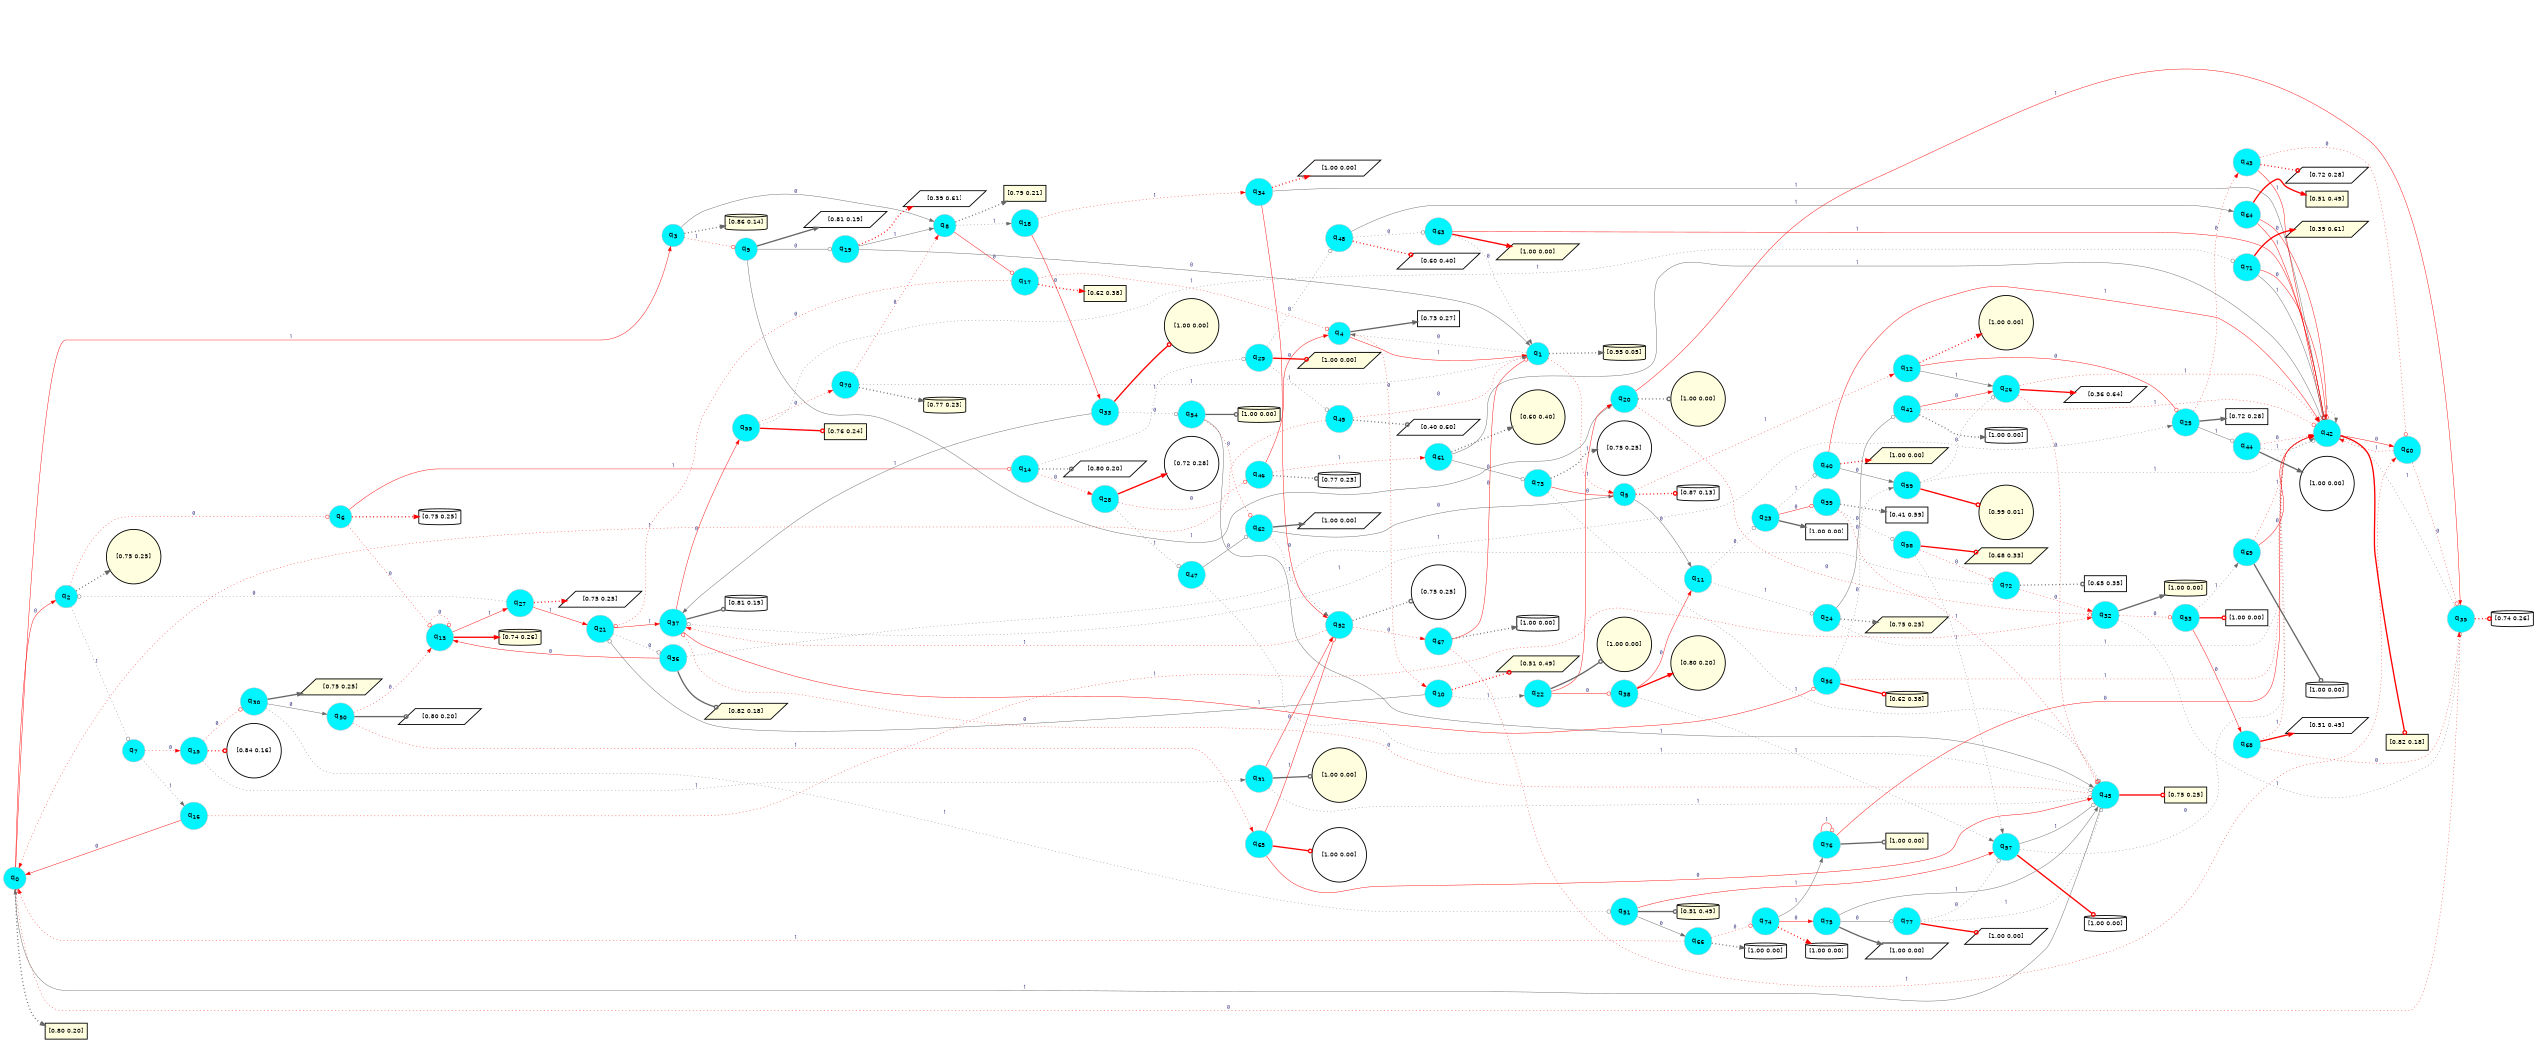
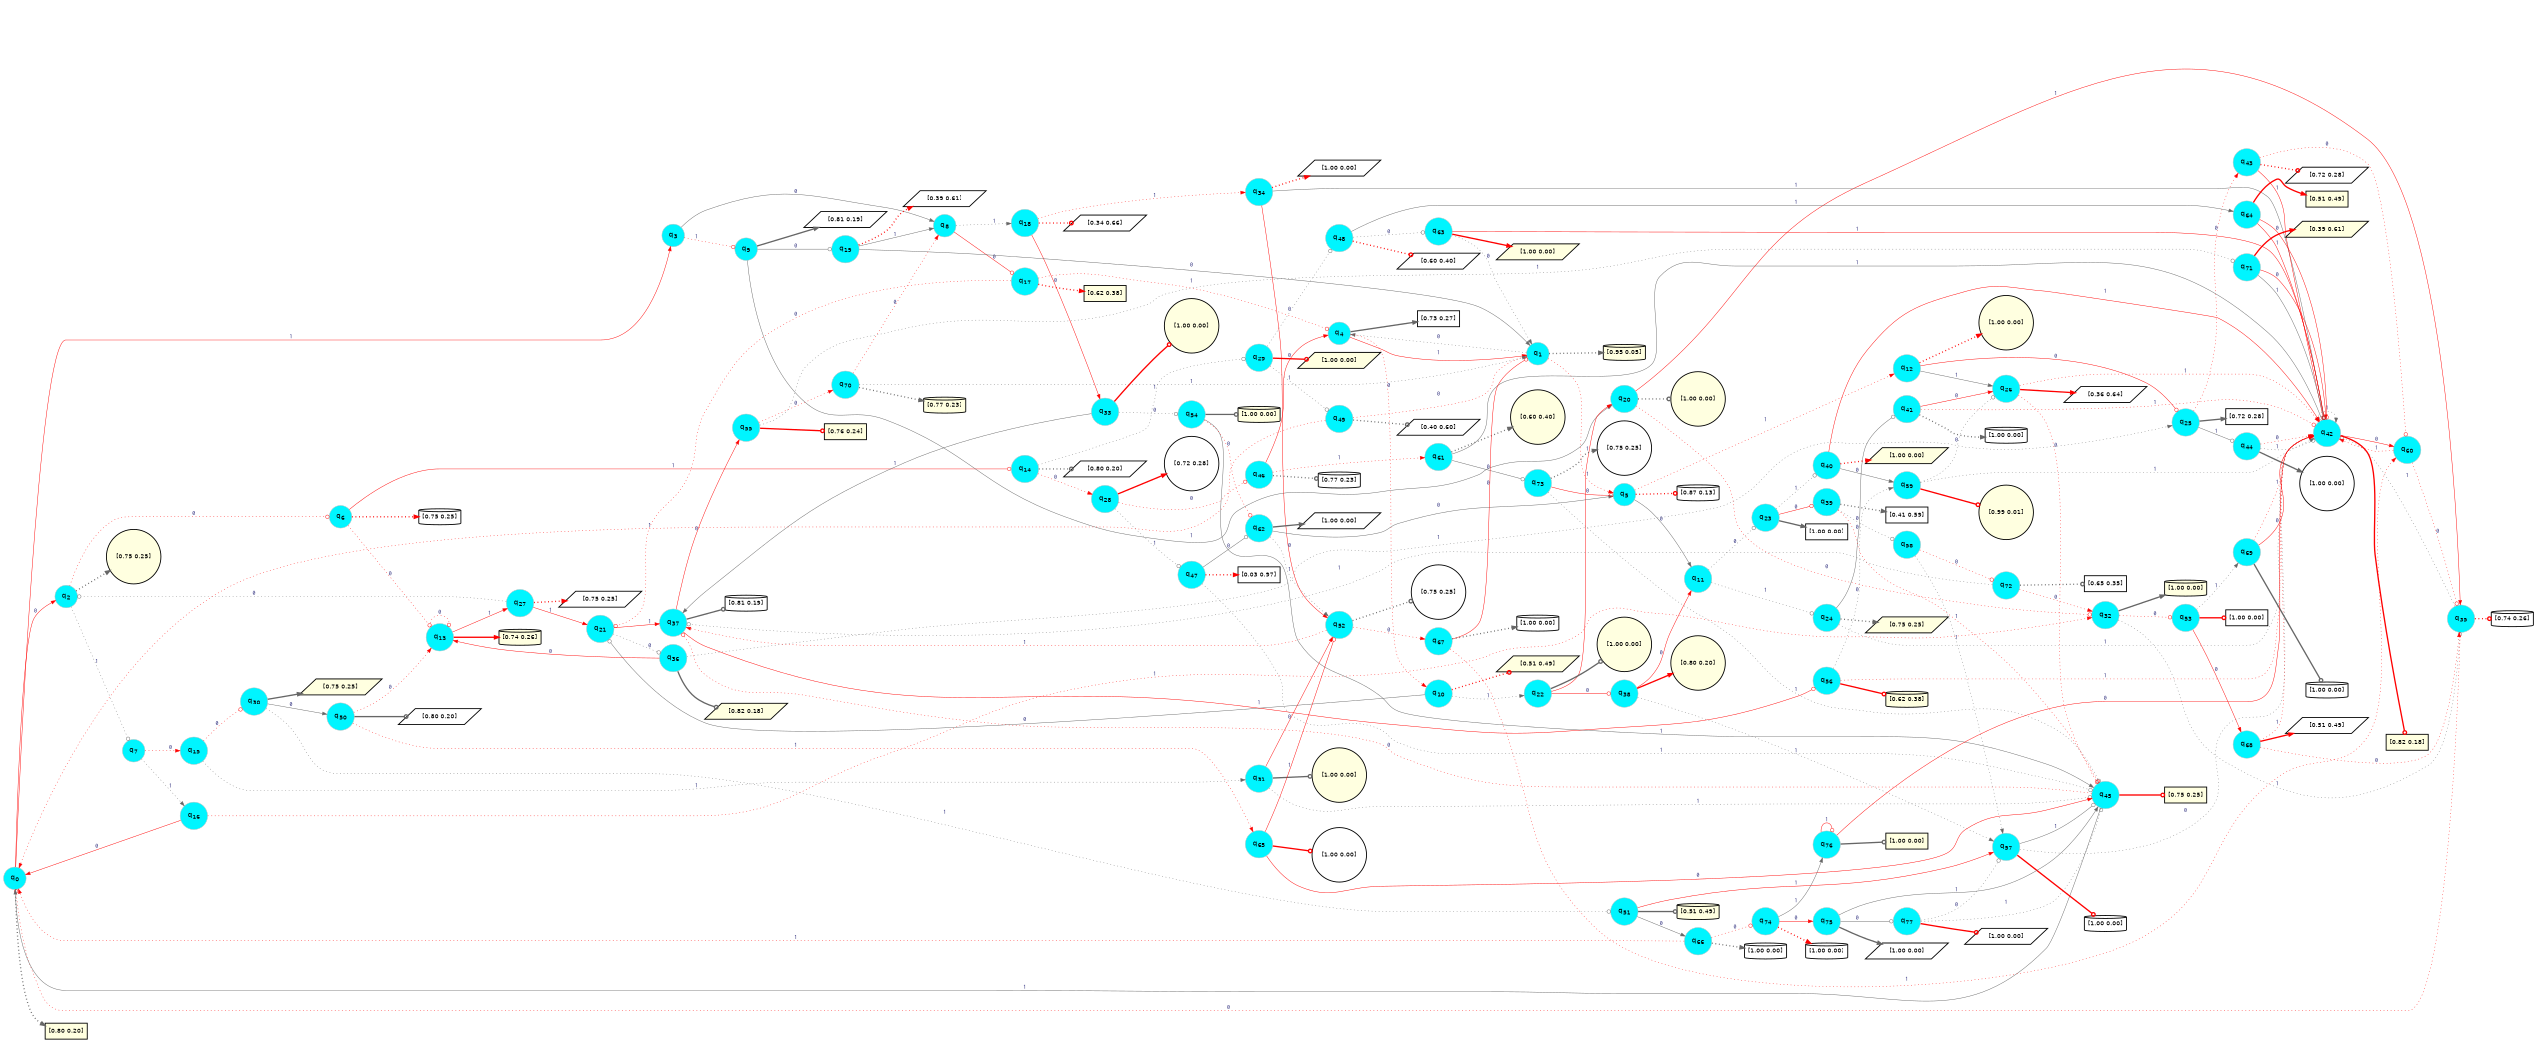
node "[0.79 0.21]": removed
node "[0.86 0.14]": removed
node "[0.34 0.66]": added
node "[0.68 0.33]": removed
node "[0.03 0.97]": added
node "[0.84 0.16]": removed
